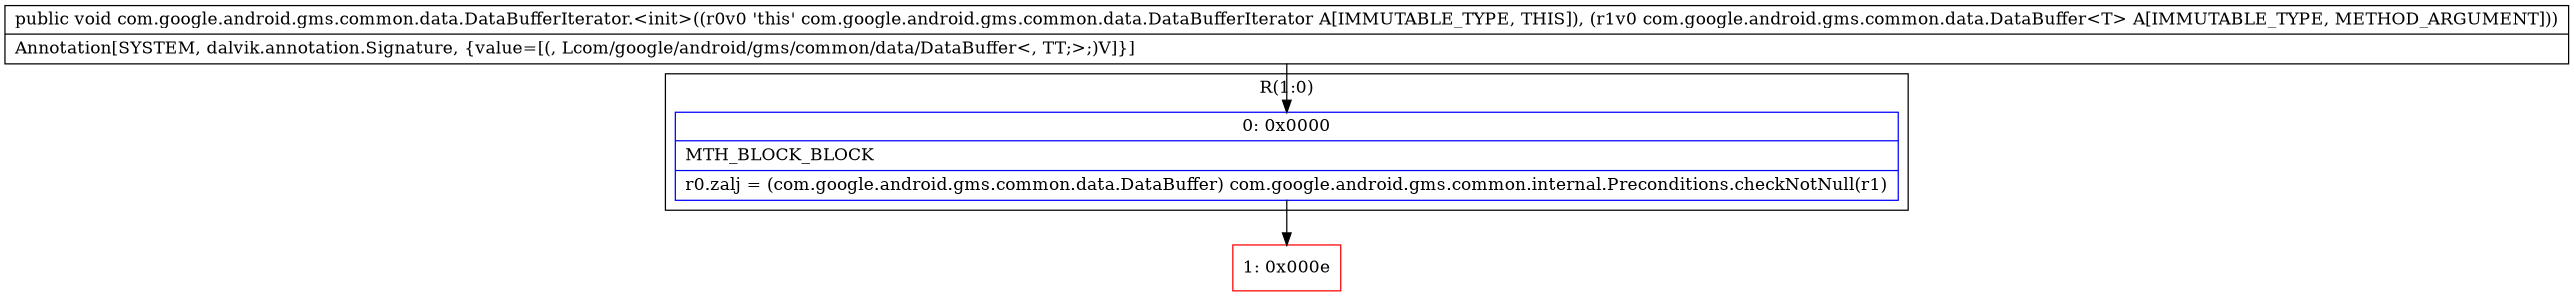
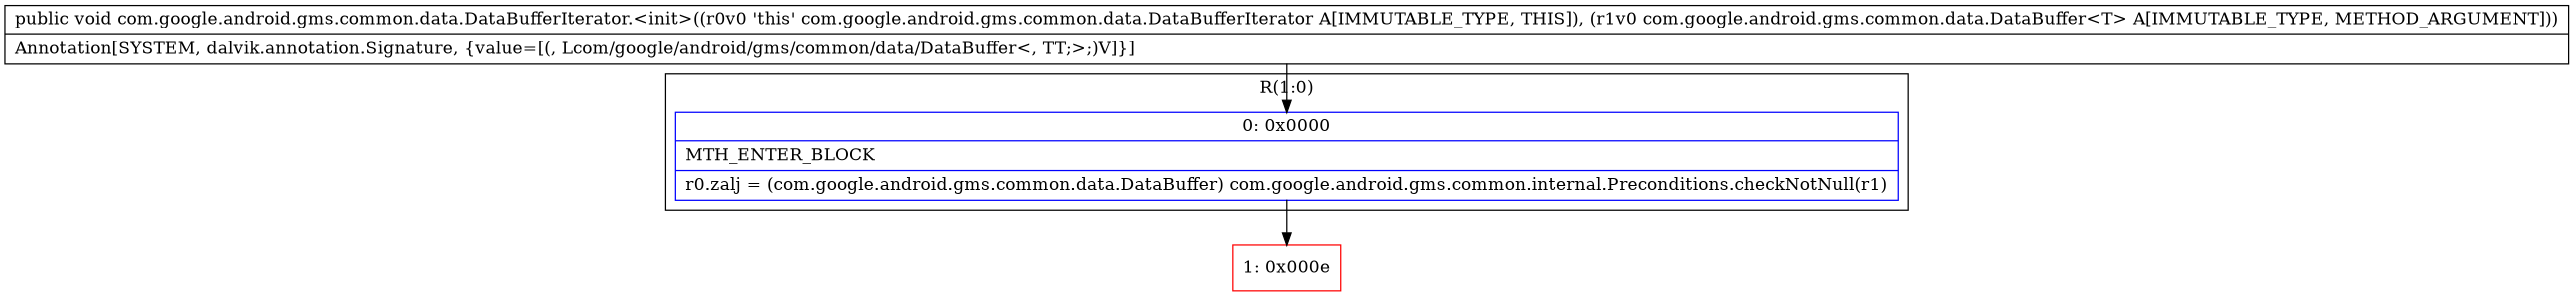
node "0: 0x0000": text "MTH_BLOCK_BLOCK" -> "MTH_ENTER_BLOCK"
